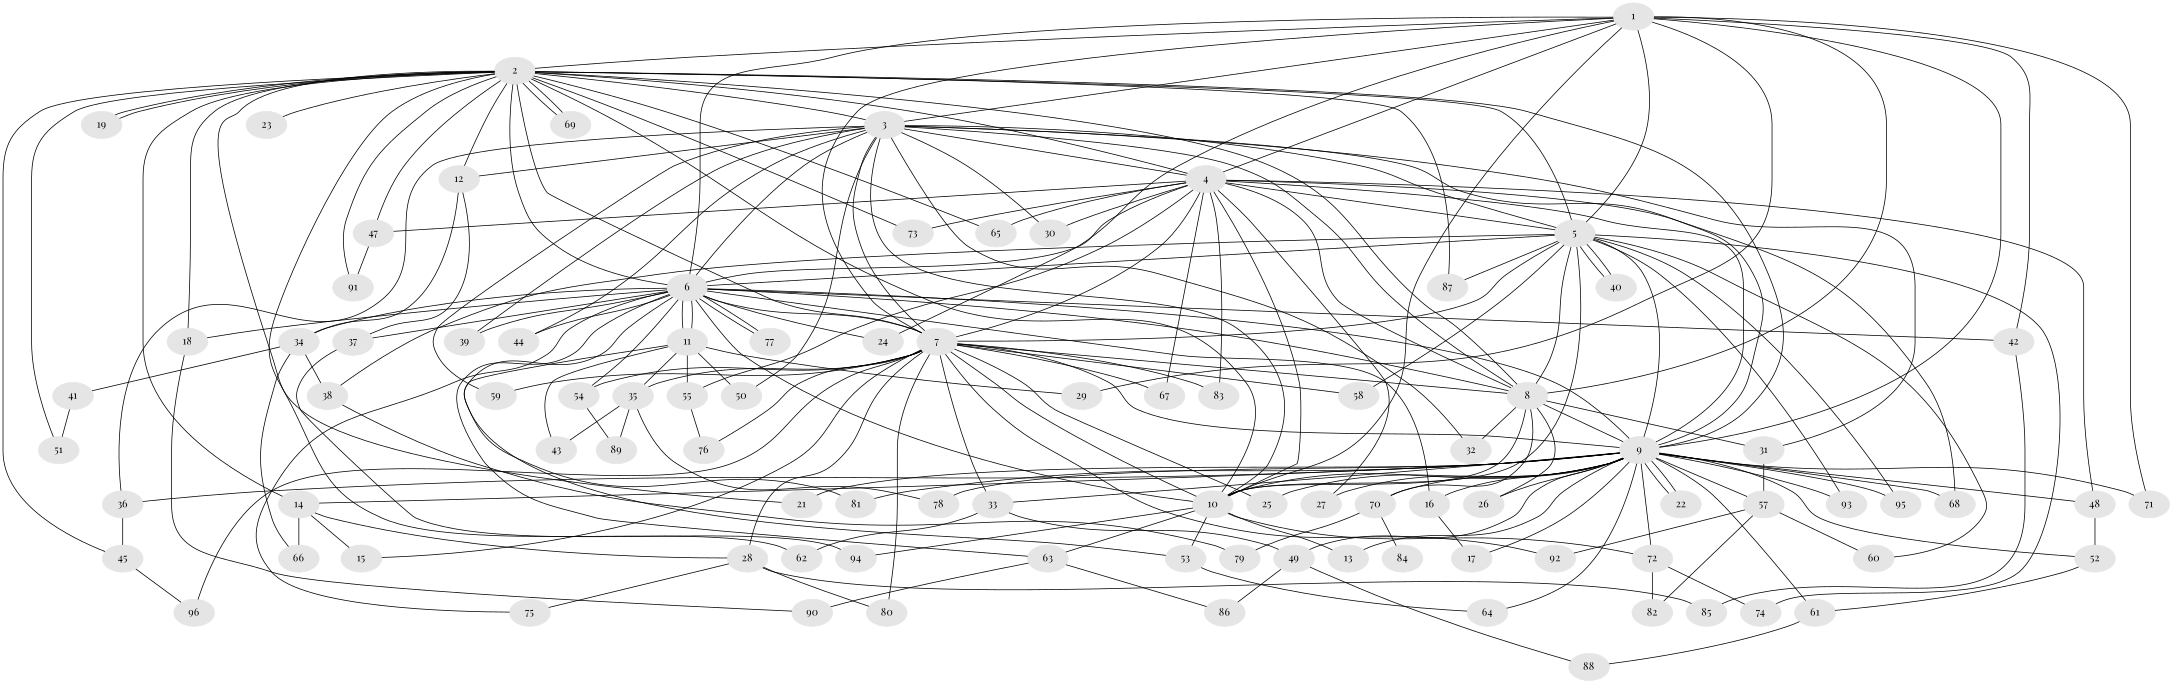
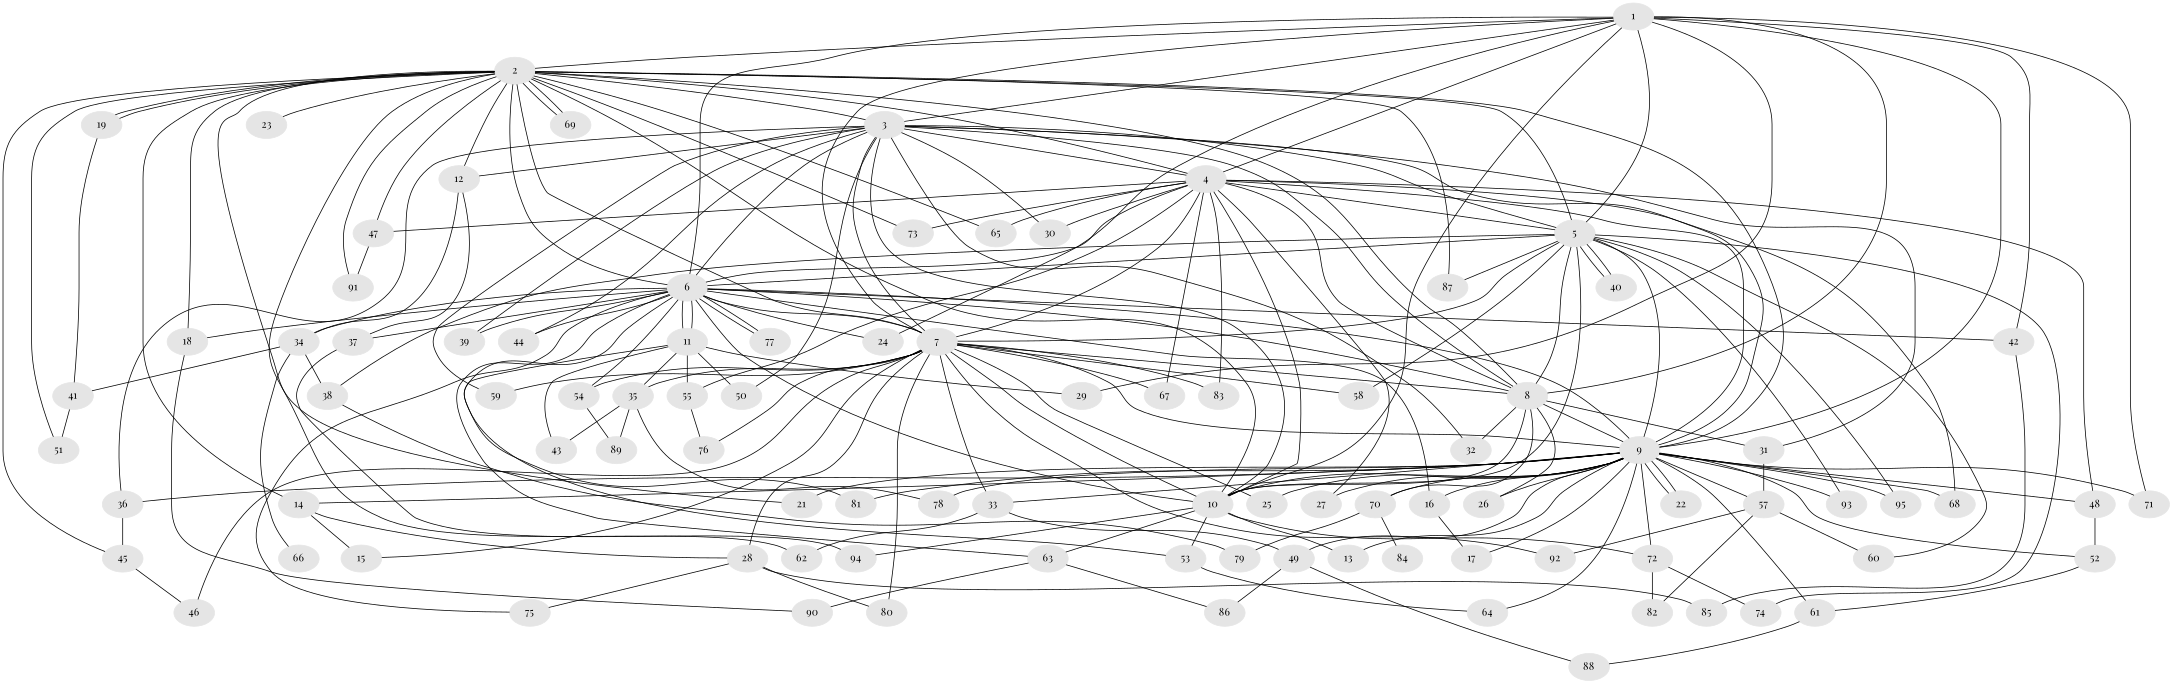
edge "19" -- "41": added
edge "14" -- "66": removed
node "96": label "96" -> "46"
